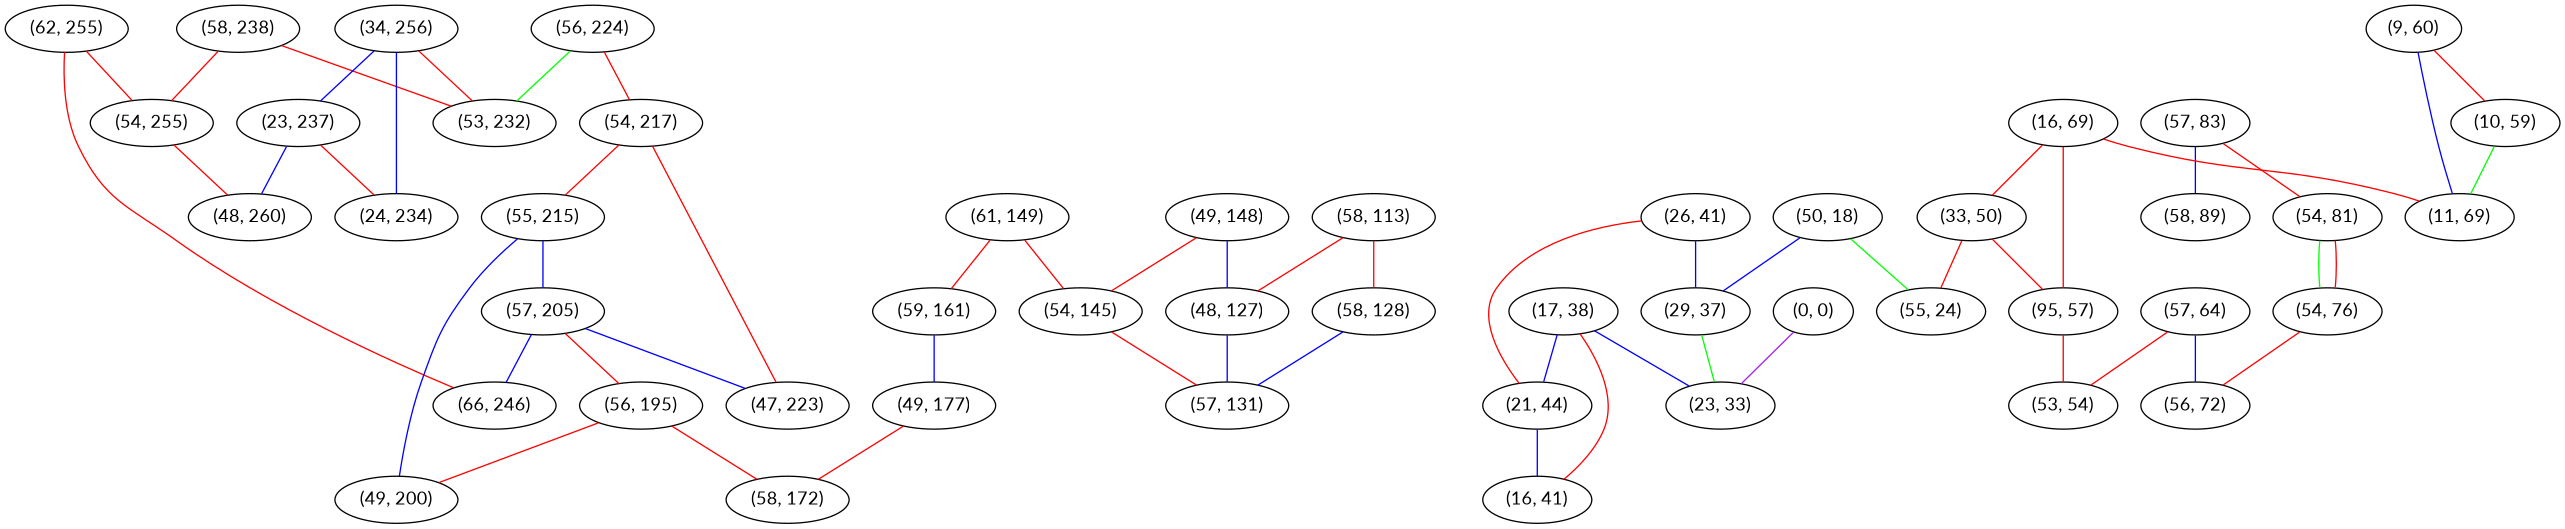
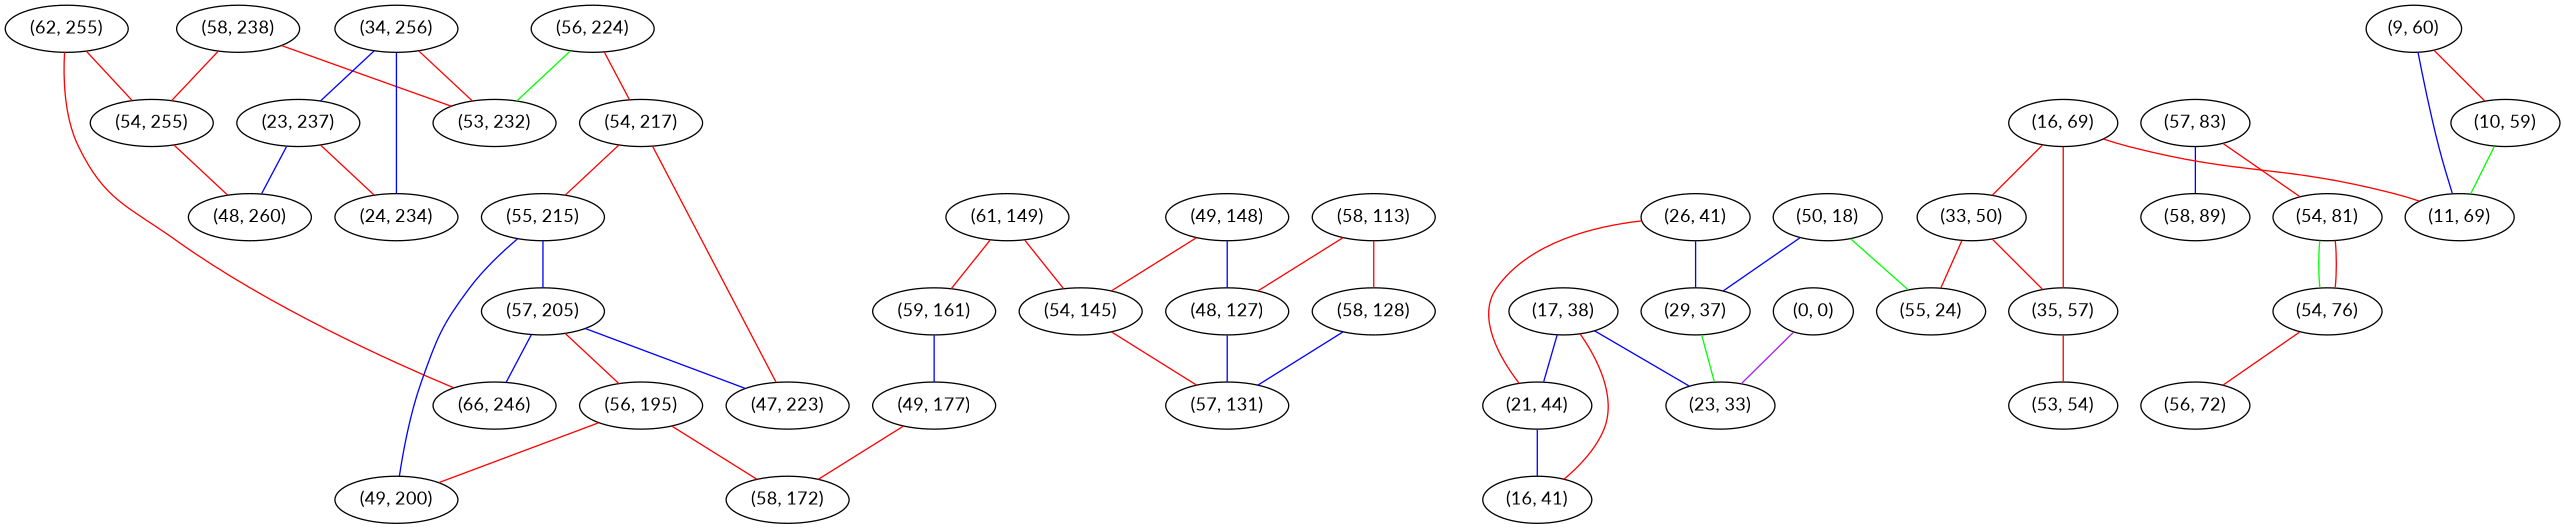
node "(95, 57)": label "(95, 57)" -> "(35, 57)"
node "(57, 64)": removed
